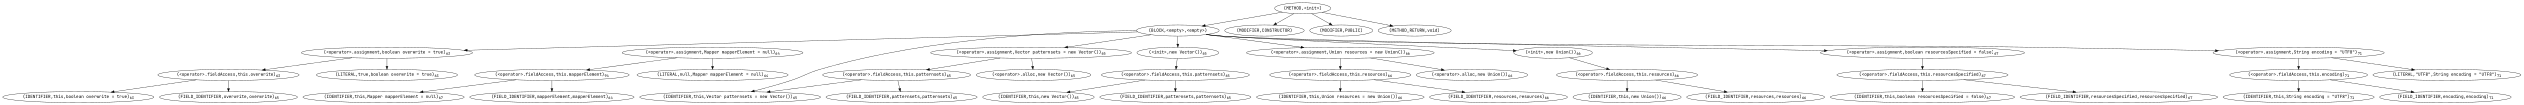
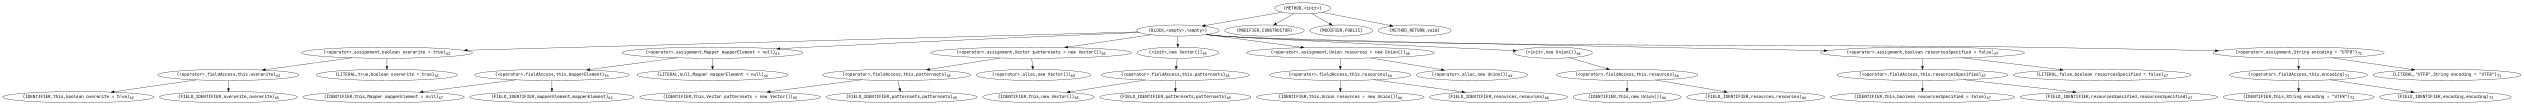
edge "(BLOCK,<empty>,<empty>)" -> "(IDENTIFIER,this,Vector patternsets = new Vector())": now "(BLOCK,<empty>,<empty>)" -> "(<operator>.assignment,Mapper mapperElement = null)"
node "(LITERAL,false,boolean resourcesSpecified = false)": added
